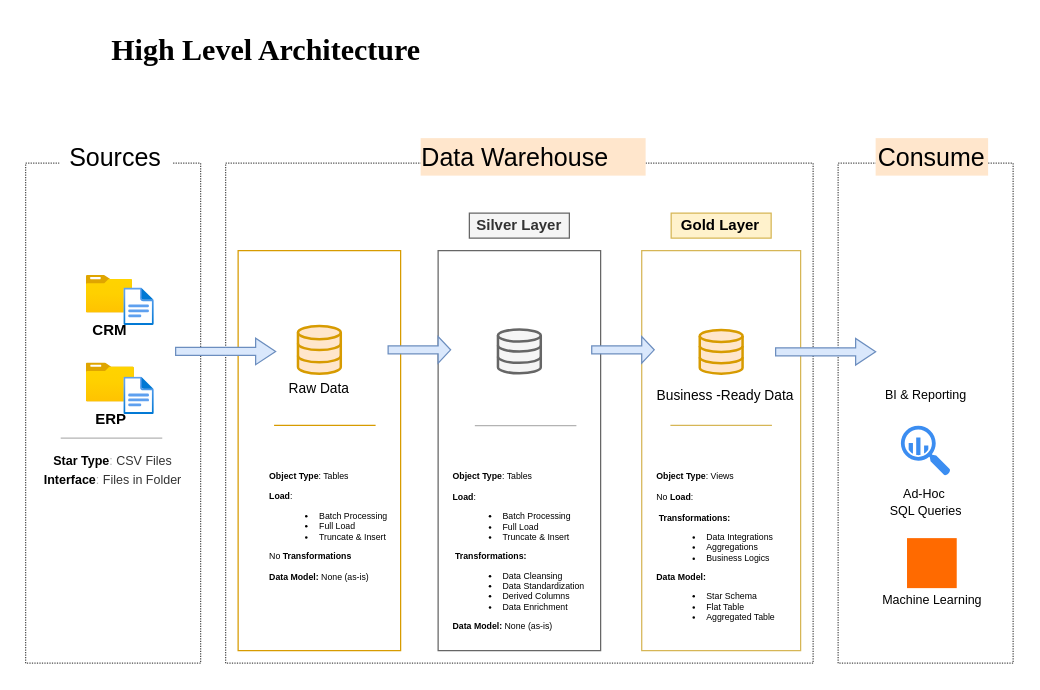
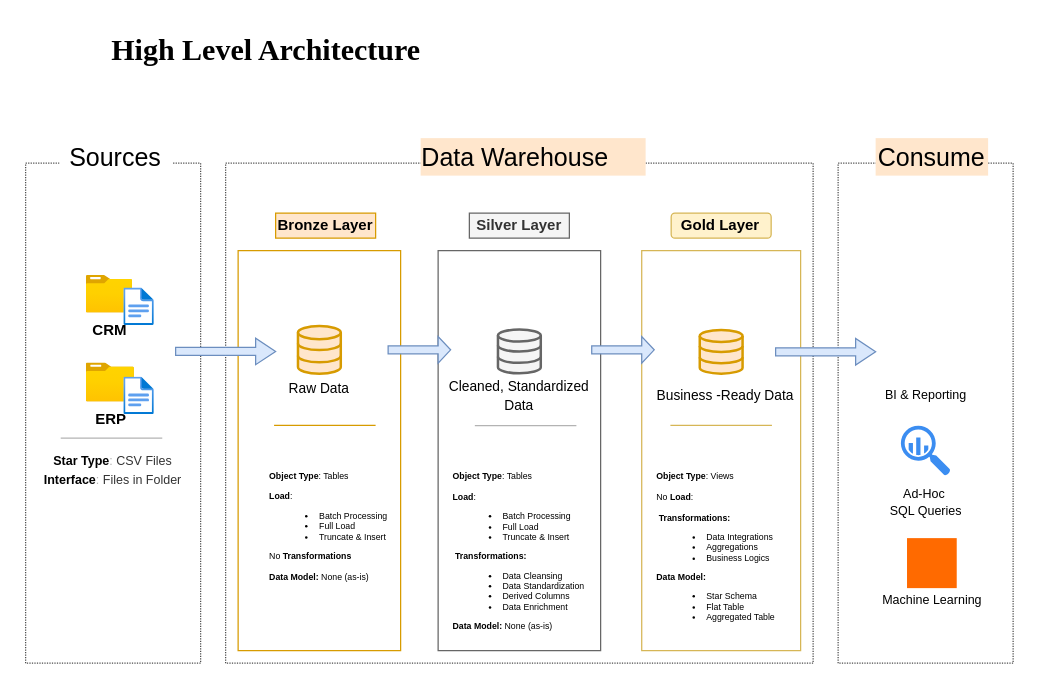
node "Bronze Layer": added
node "Gold Layer": shape rectangle -> rounded rectangle
node "Cleaned, Standardized Data": added
